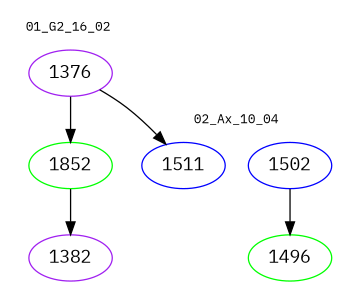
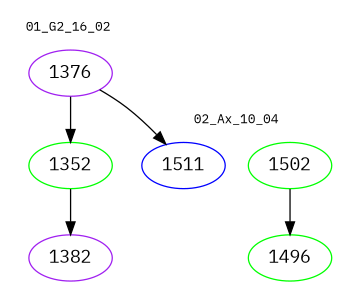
node "1852": label "1852" -> "1352"
node "1502": color blue -> green
